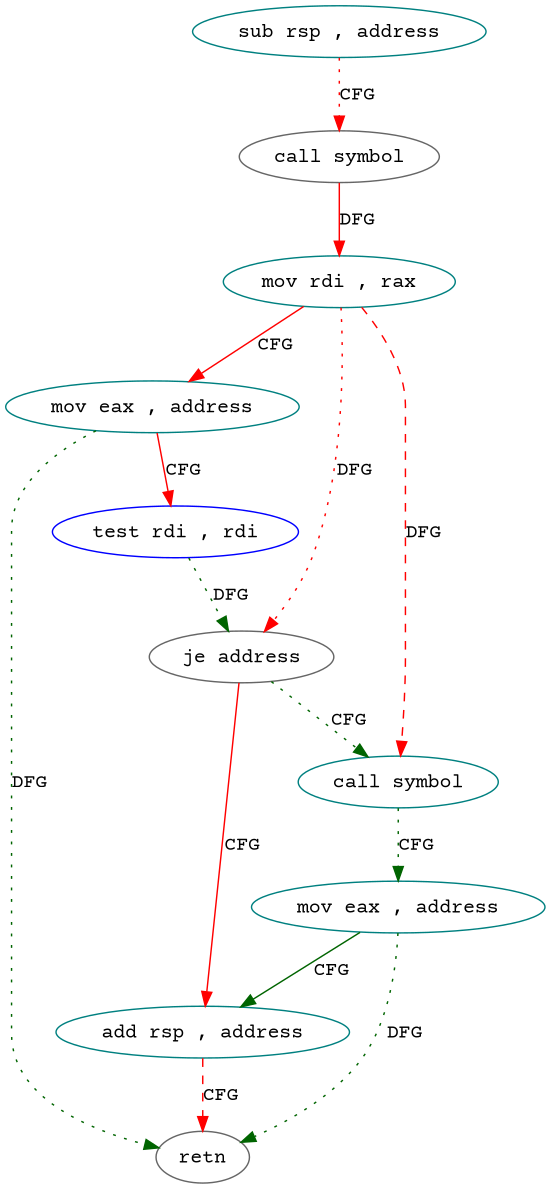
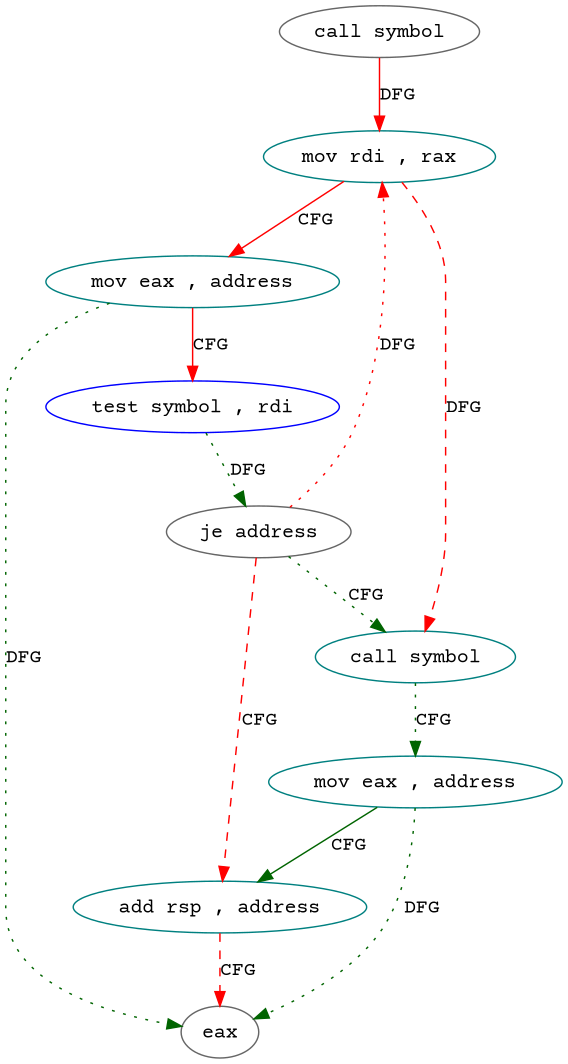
node "sub rsp , address": removed
edge "mov rdi , rax" -> "je address": reversed
node "test rdi , rdi": label "test rdi , rdi" -> "test symbol , rdi"
edge "je address" -> "add rsp , address": style solid -> dashed
node "retn": label "retn" -> "eax"
